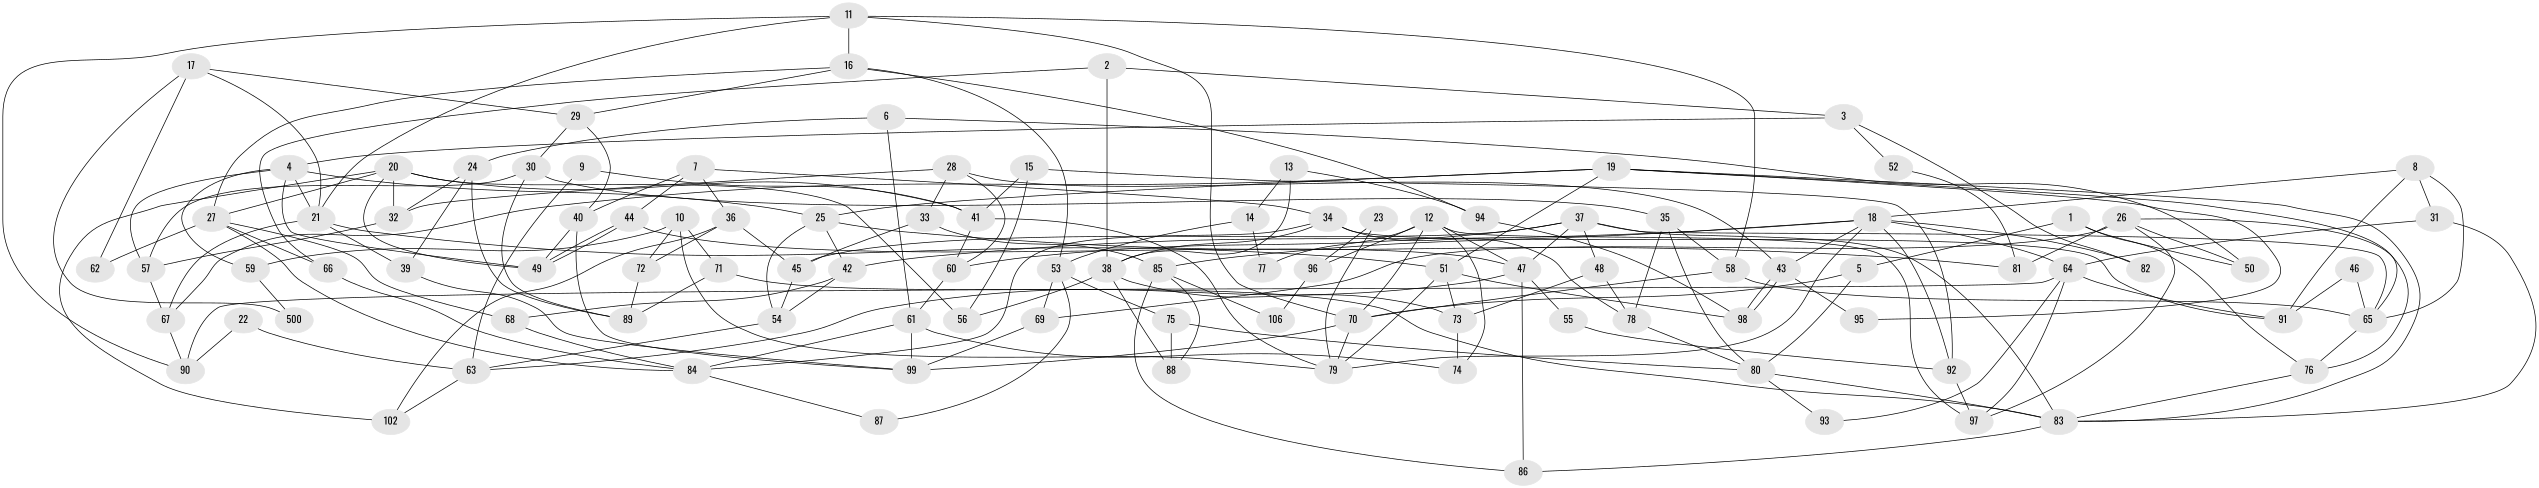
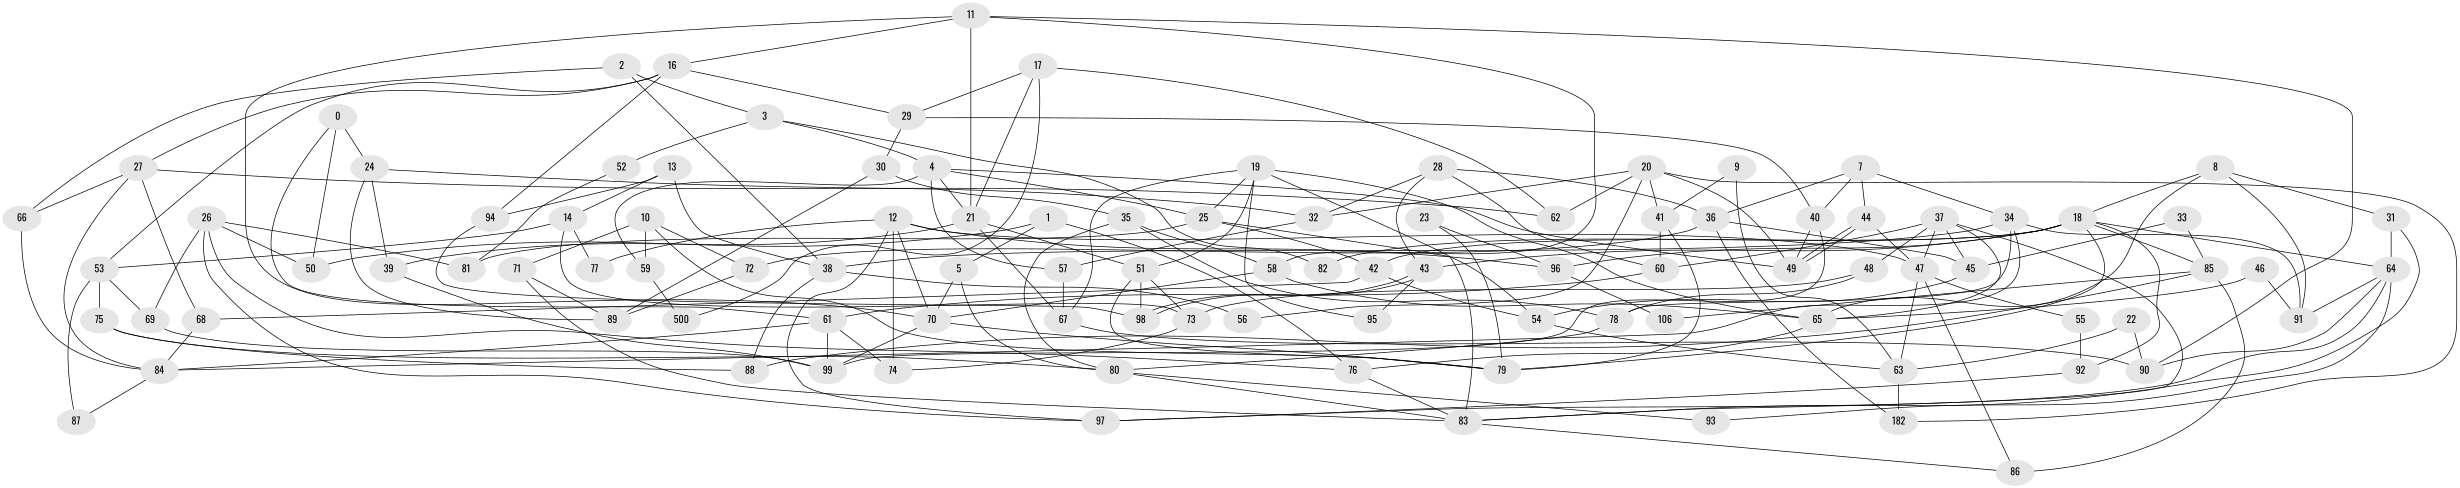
node "6": label "6" -> "0"
node "15": removed
edge "30" -- "57": removed
edge "20" -- "27": now "20" -- "62"
edge "28" -- "33": now "28" -- "36"
edge "18" -- "96": added
edge "38" -- "73": now "14" -- "73"
node "102": label "102" -> "182"
